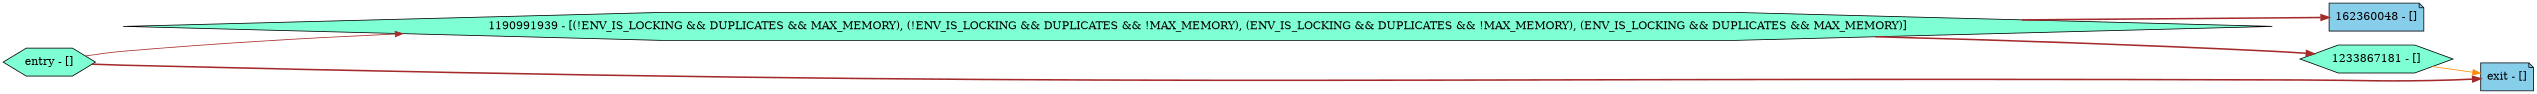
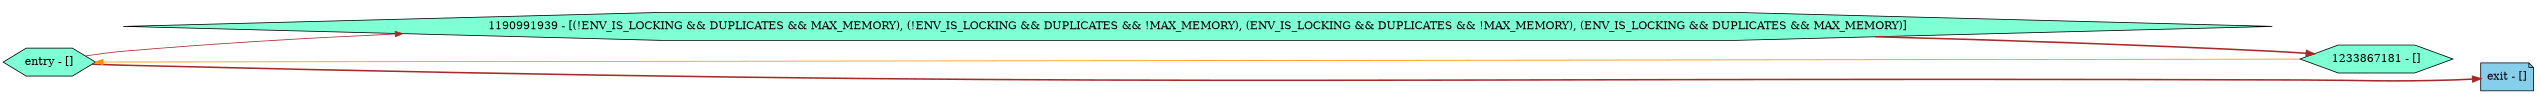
node "162360048 - []": removed
edge "1233867181 - []" -> "exit - []": now "1233867181 - []" -> "entry - []"
